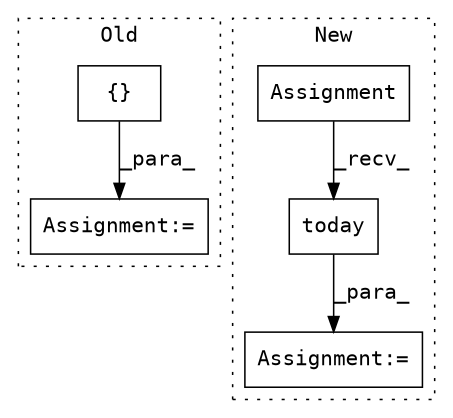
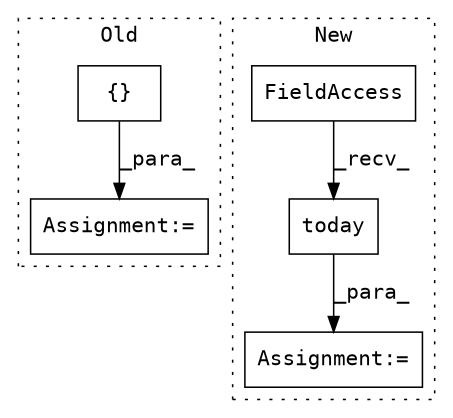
node "Assignment": label "Assignment" -> "FieldAccess"
